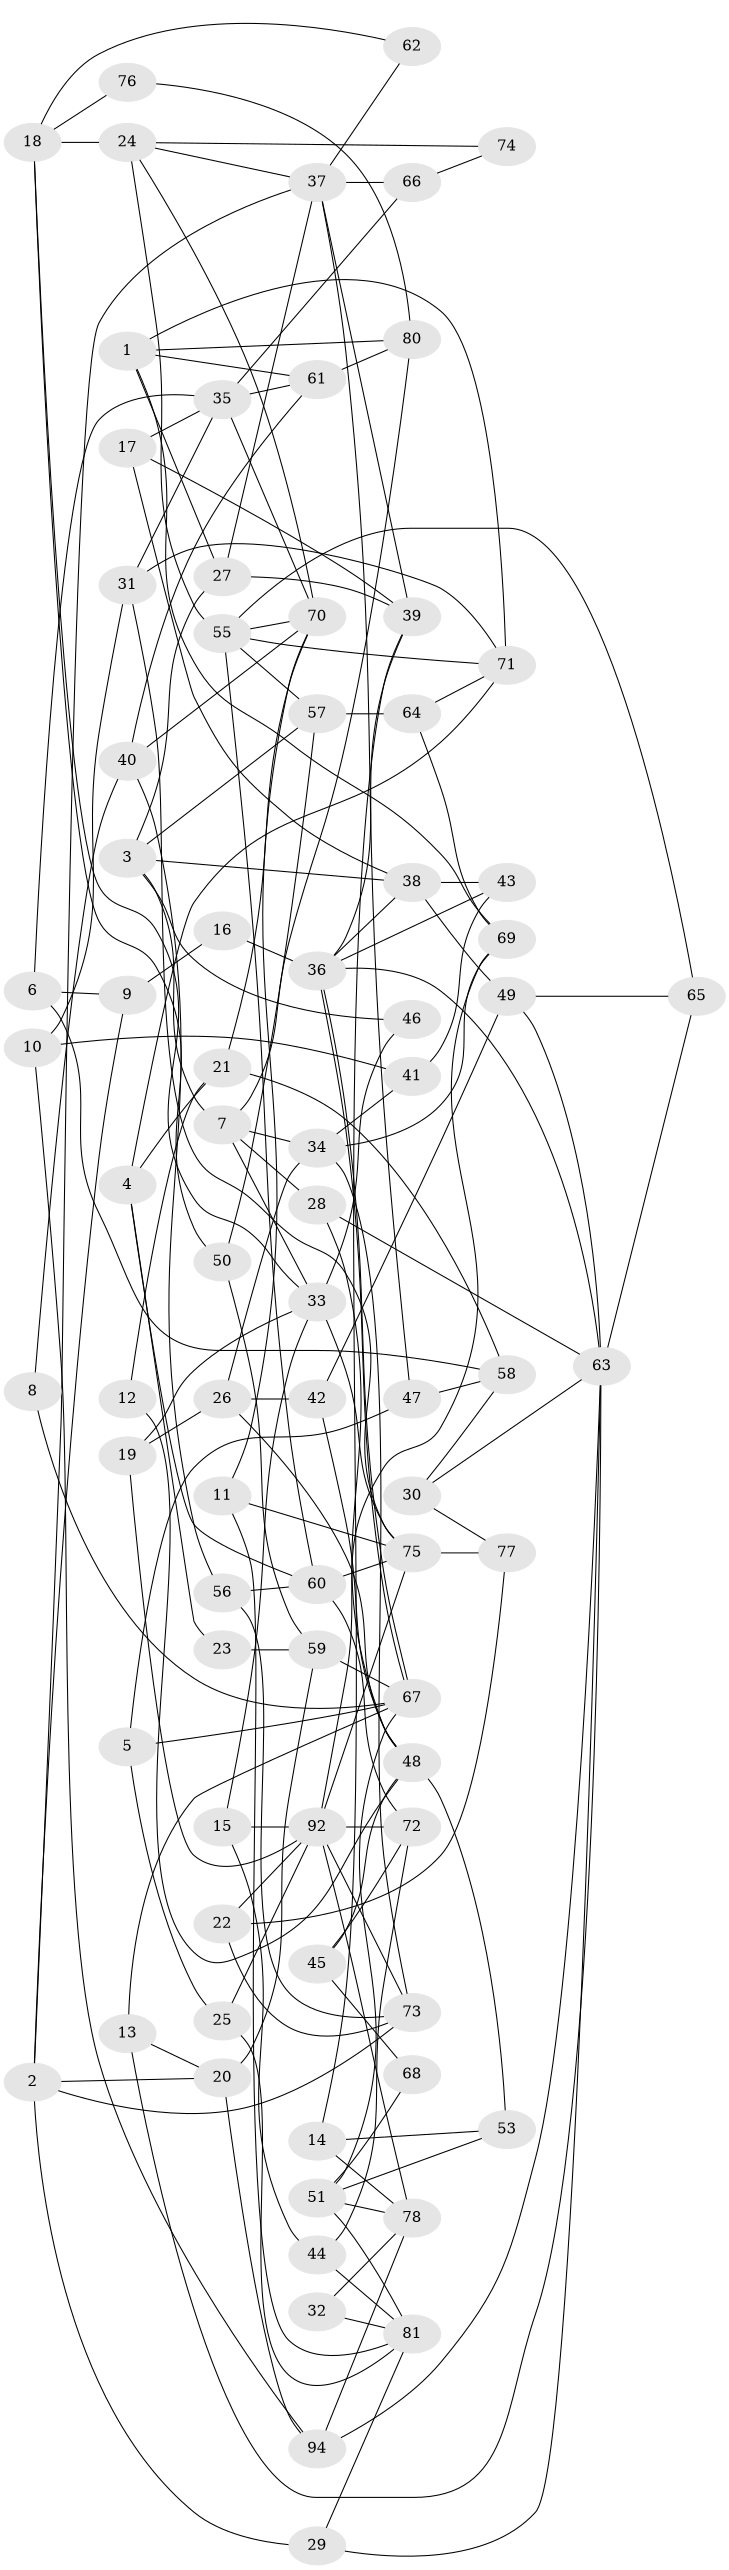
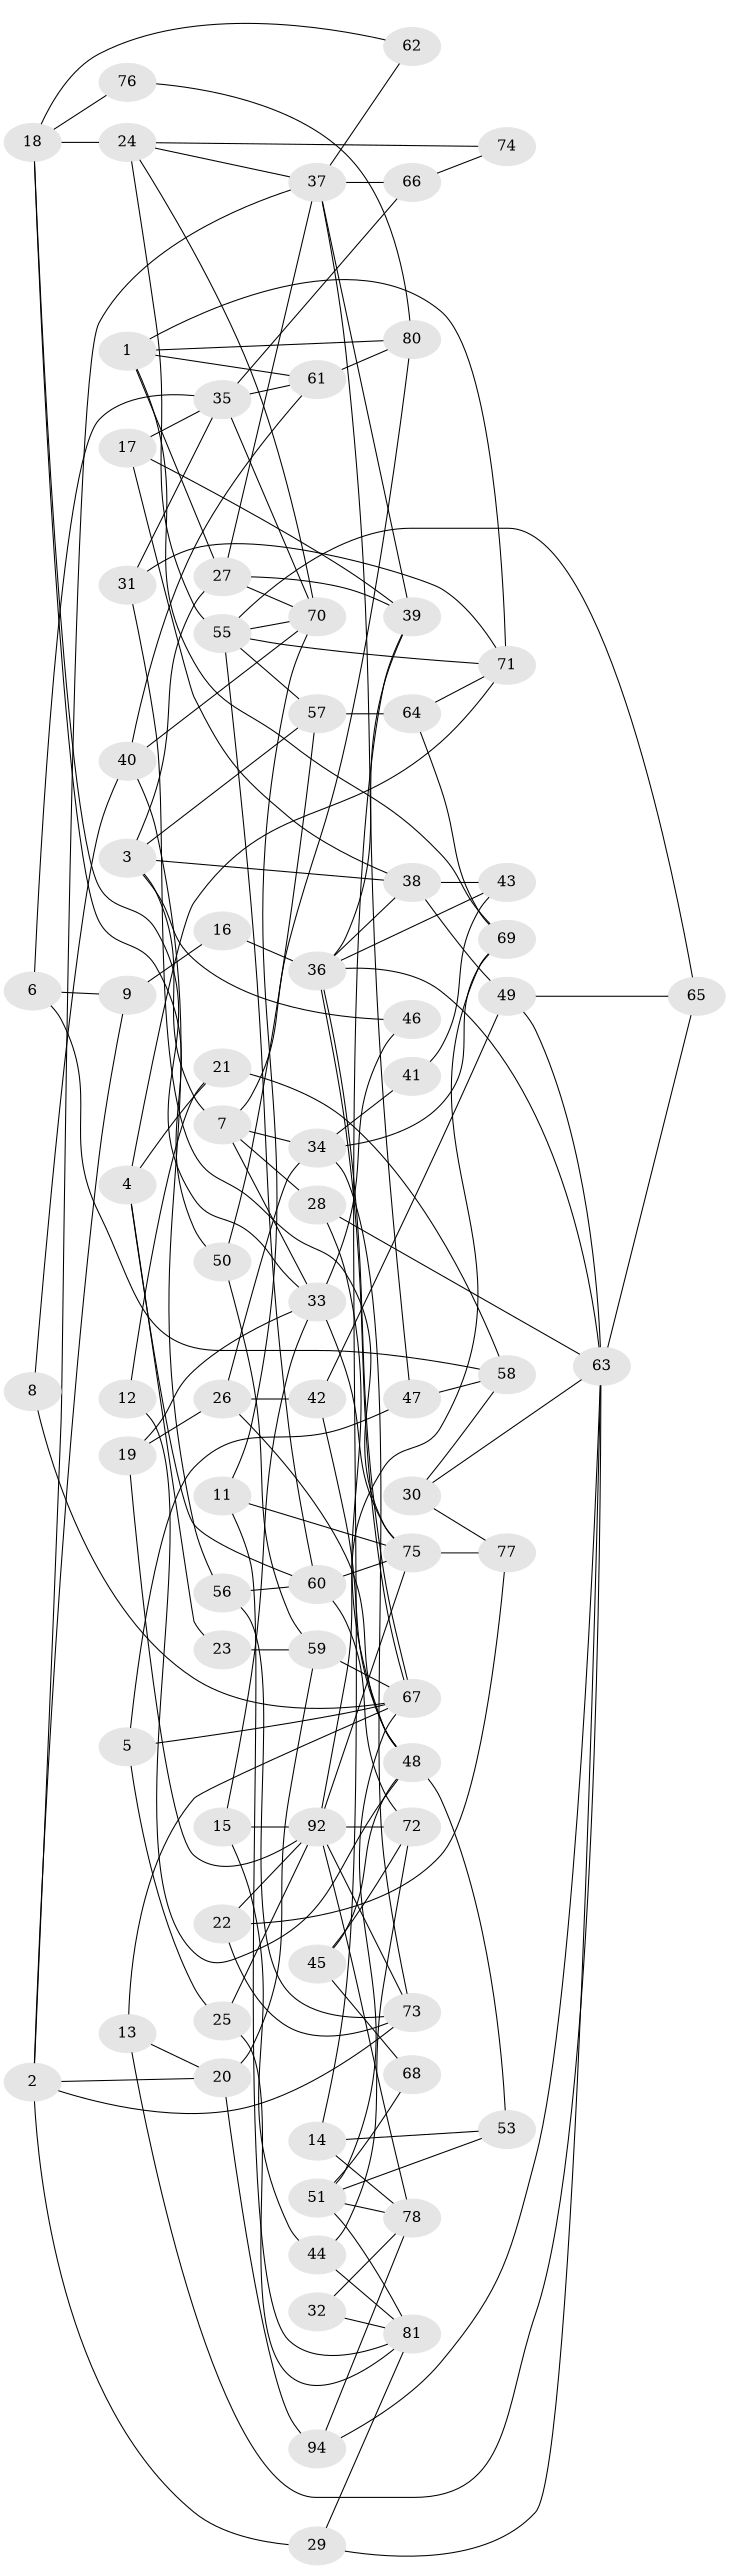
edge "70" -- "21": now "70" -- "27"
node "10": removed
